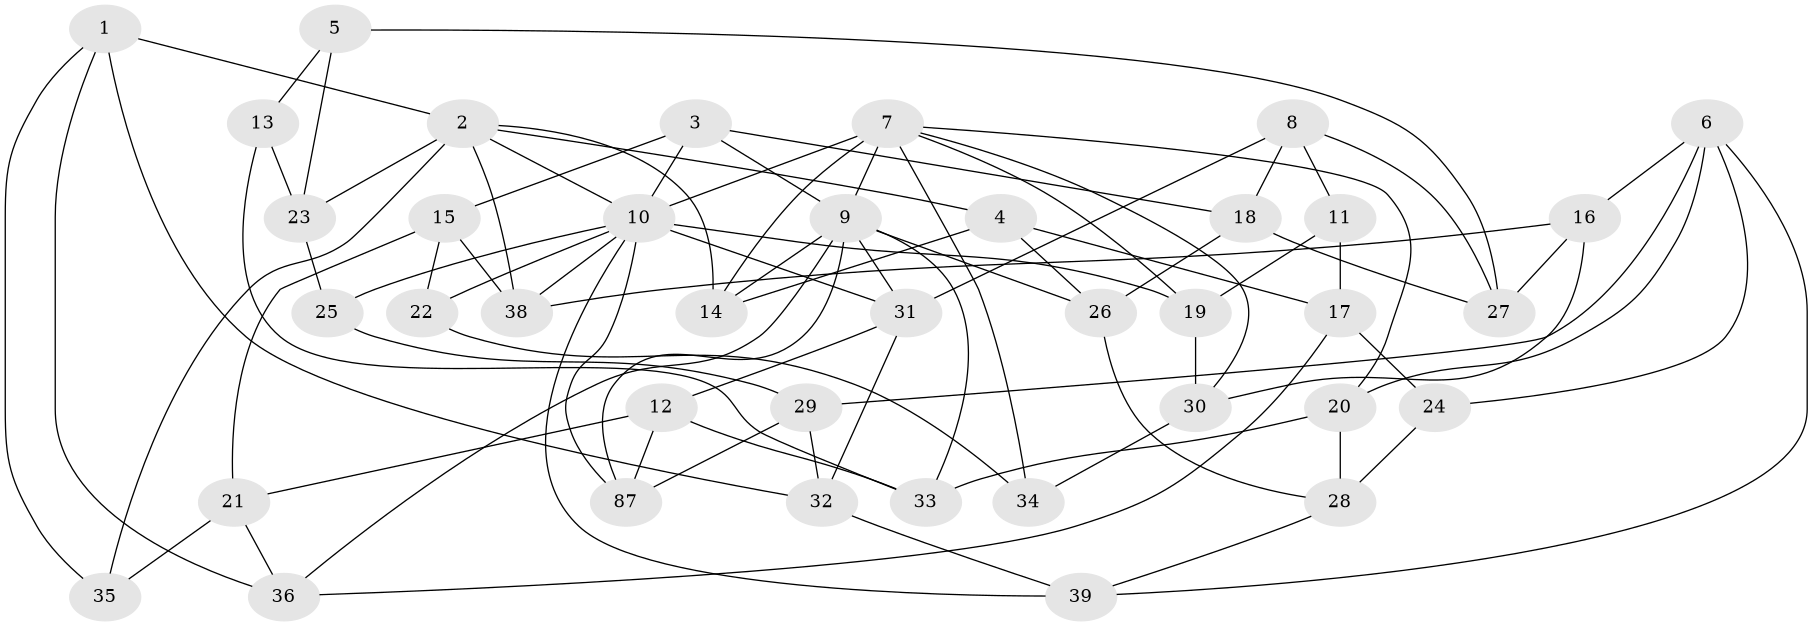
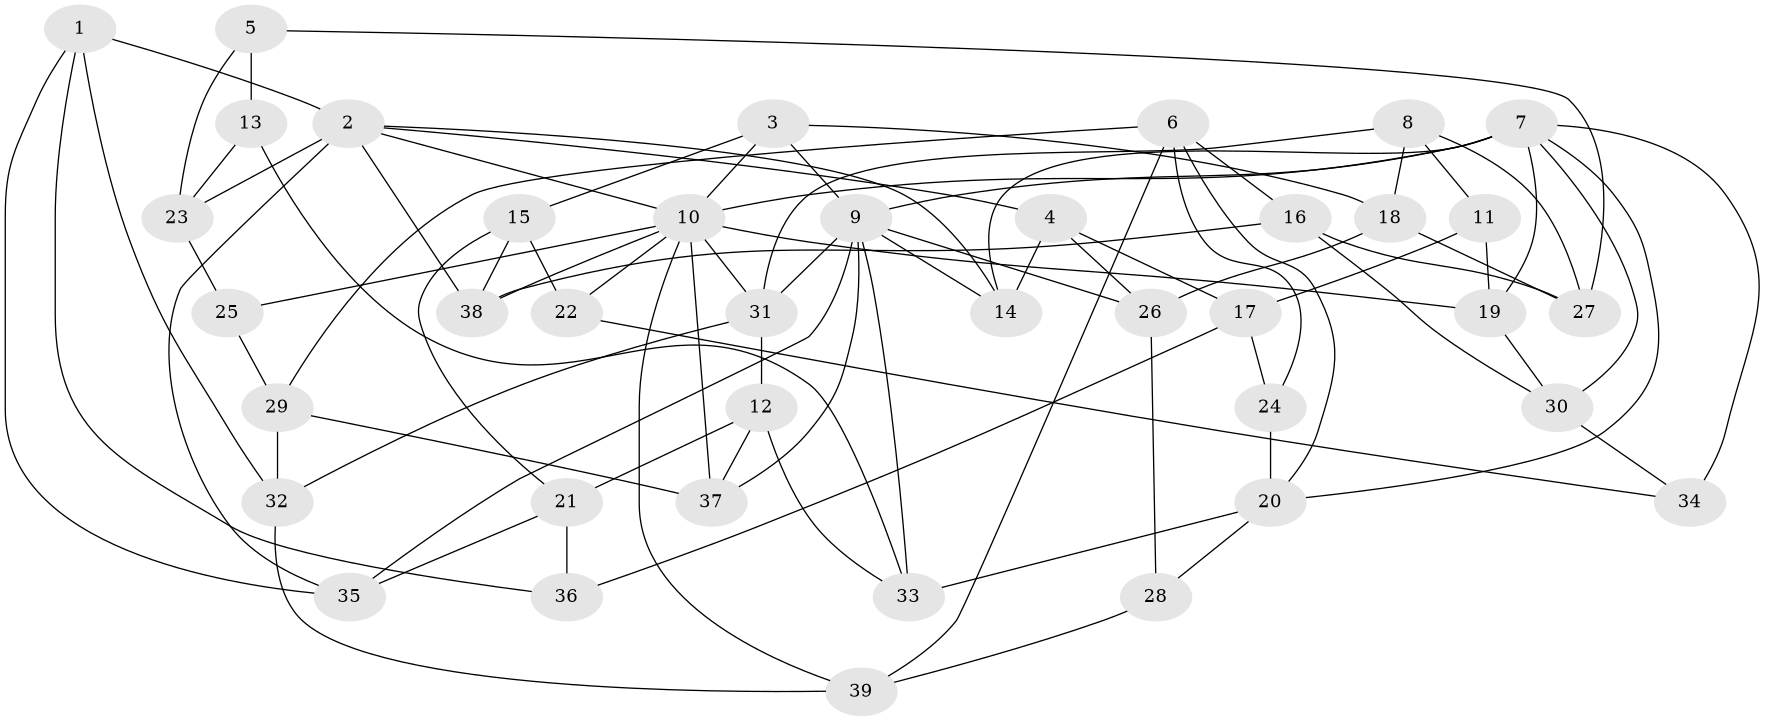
edge "9" -- "36": now "9" -- "35"
edge "24" -- "28": now "24" -- "20"
node "87": label "87" -> "37"
